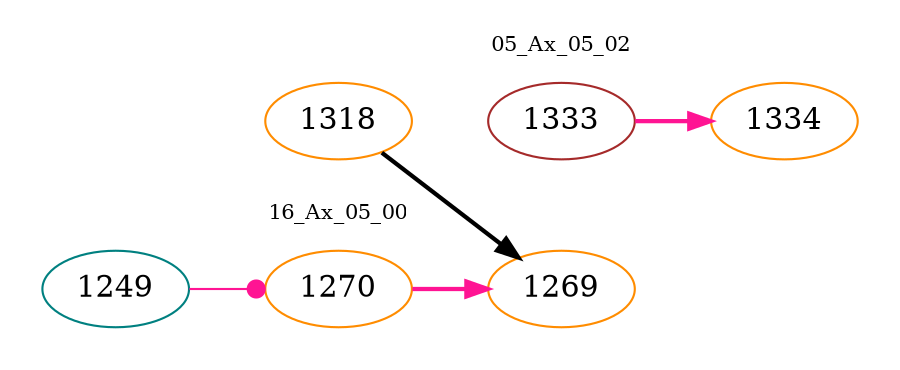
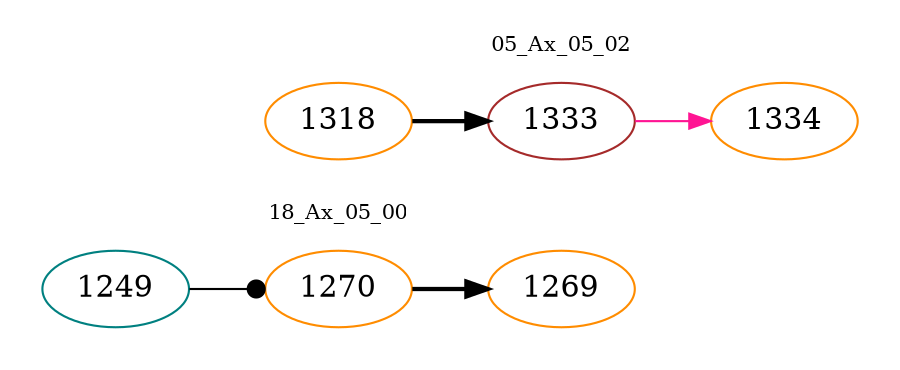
edge "1333" -> "1334": style bold -> solid
edge "1318" -> "1269": now "1318" -> "1333"
cluster "16_Ax_05_00": label "16_Ax_05_00" -> "18_Ax_05_00"
edge "1249" -> "1270": color deeppink -> black
edge "1270" -> "1269": color deeppink -> black
